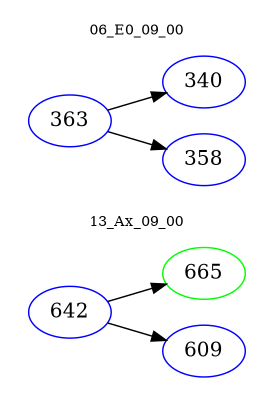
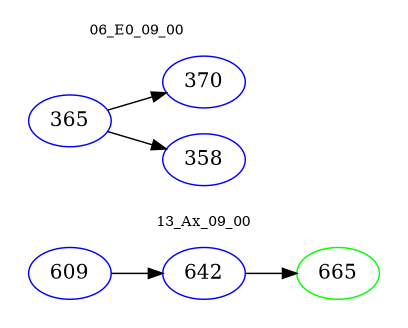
node "340": label "340" -> "370"
node "363": label "363" -> "365"
edge "642" -> "609": reversed
